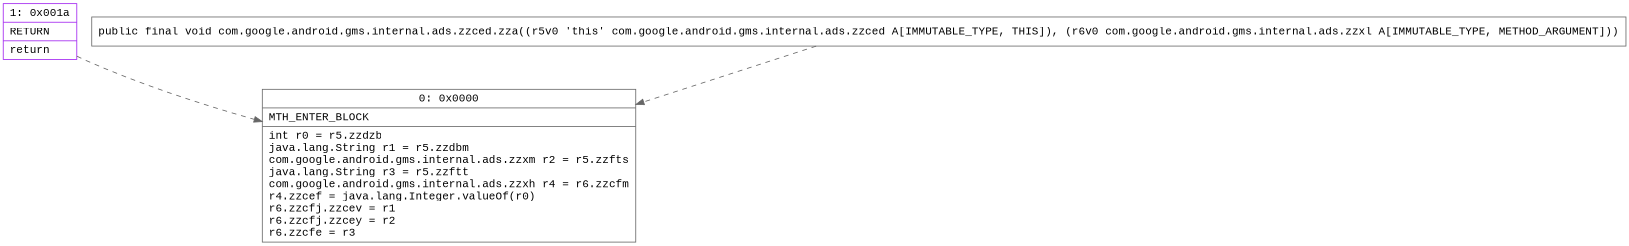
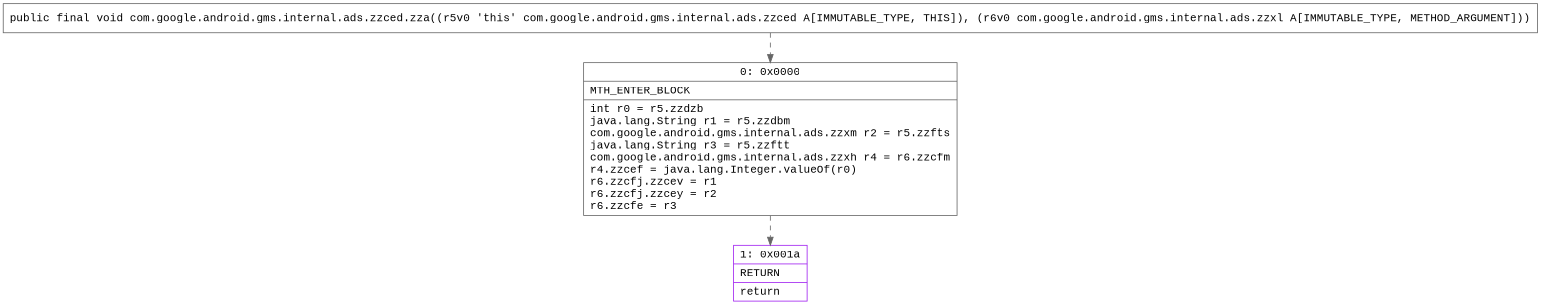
edge "1: 0x001a" -> "0: 0x0000": reversed
